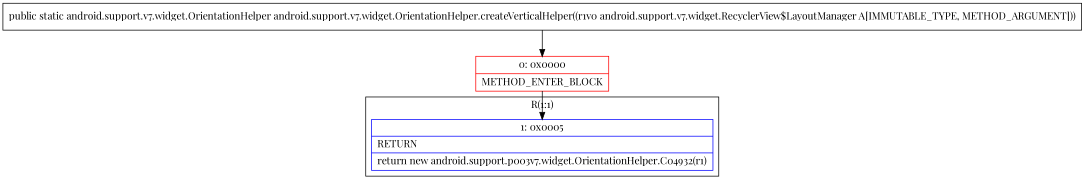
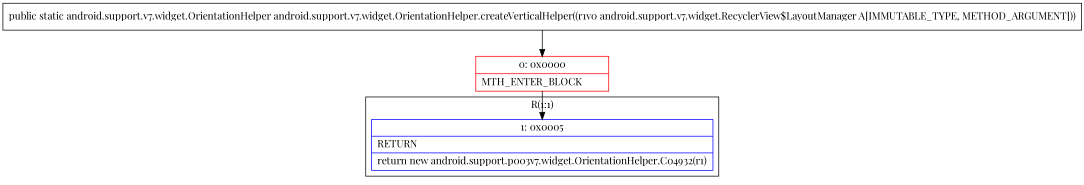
node "0: 0x0000": text "METHOD_ENTER_BLOCK" -> "MTH_ENTER_BLOCK"
